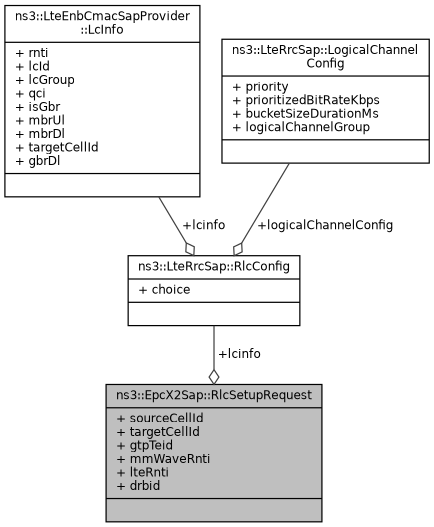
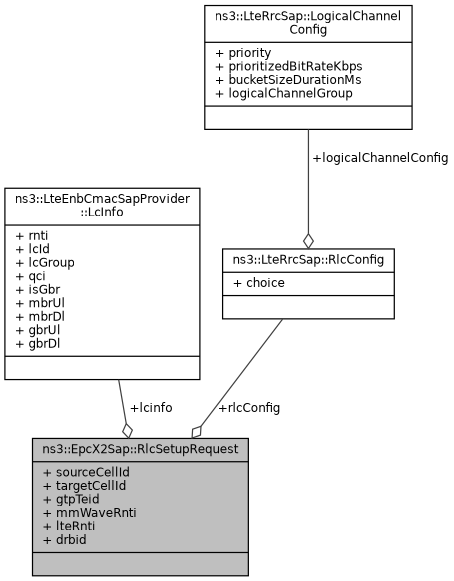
node "ns3::LteEnbCmacSapProvider": text "+ targetCellId" -> "+ gbrUl"
edge "ns3::LteEnbCmacSapProvider" -> "ns3::LteRrcSap::RlcConfig": now "ns3::LteEnbCmacSapProvider" -> "ns3::EpcX2Sap::RlcSetupRequest"
edge "ns3::LteRrcSap::RlcConfig" -> "ns3::EpcX2Sap::RlcSetupRequest": label " +lcinfo" -> " +rlcConfig"
